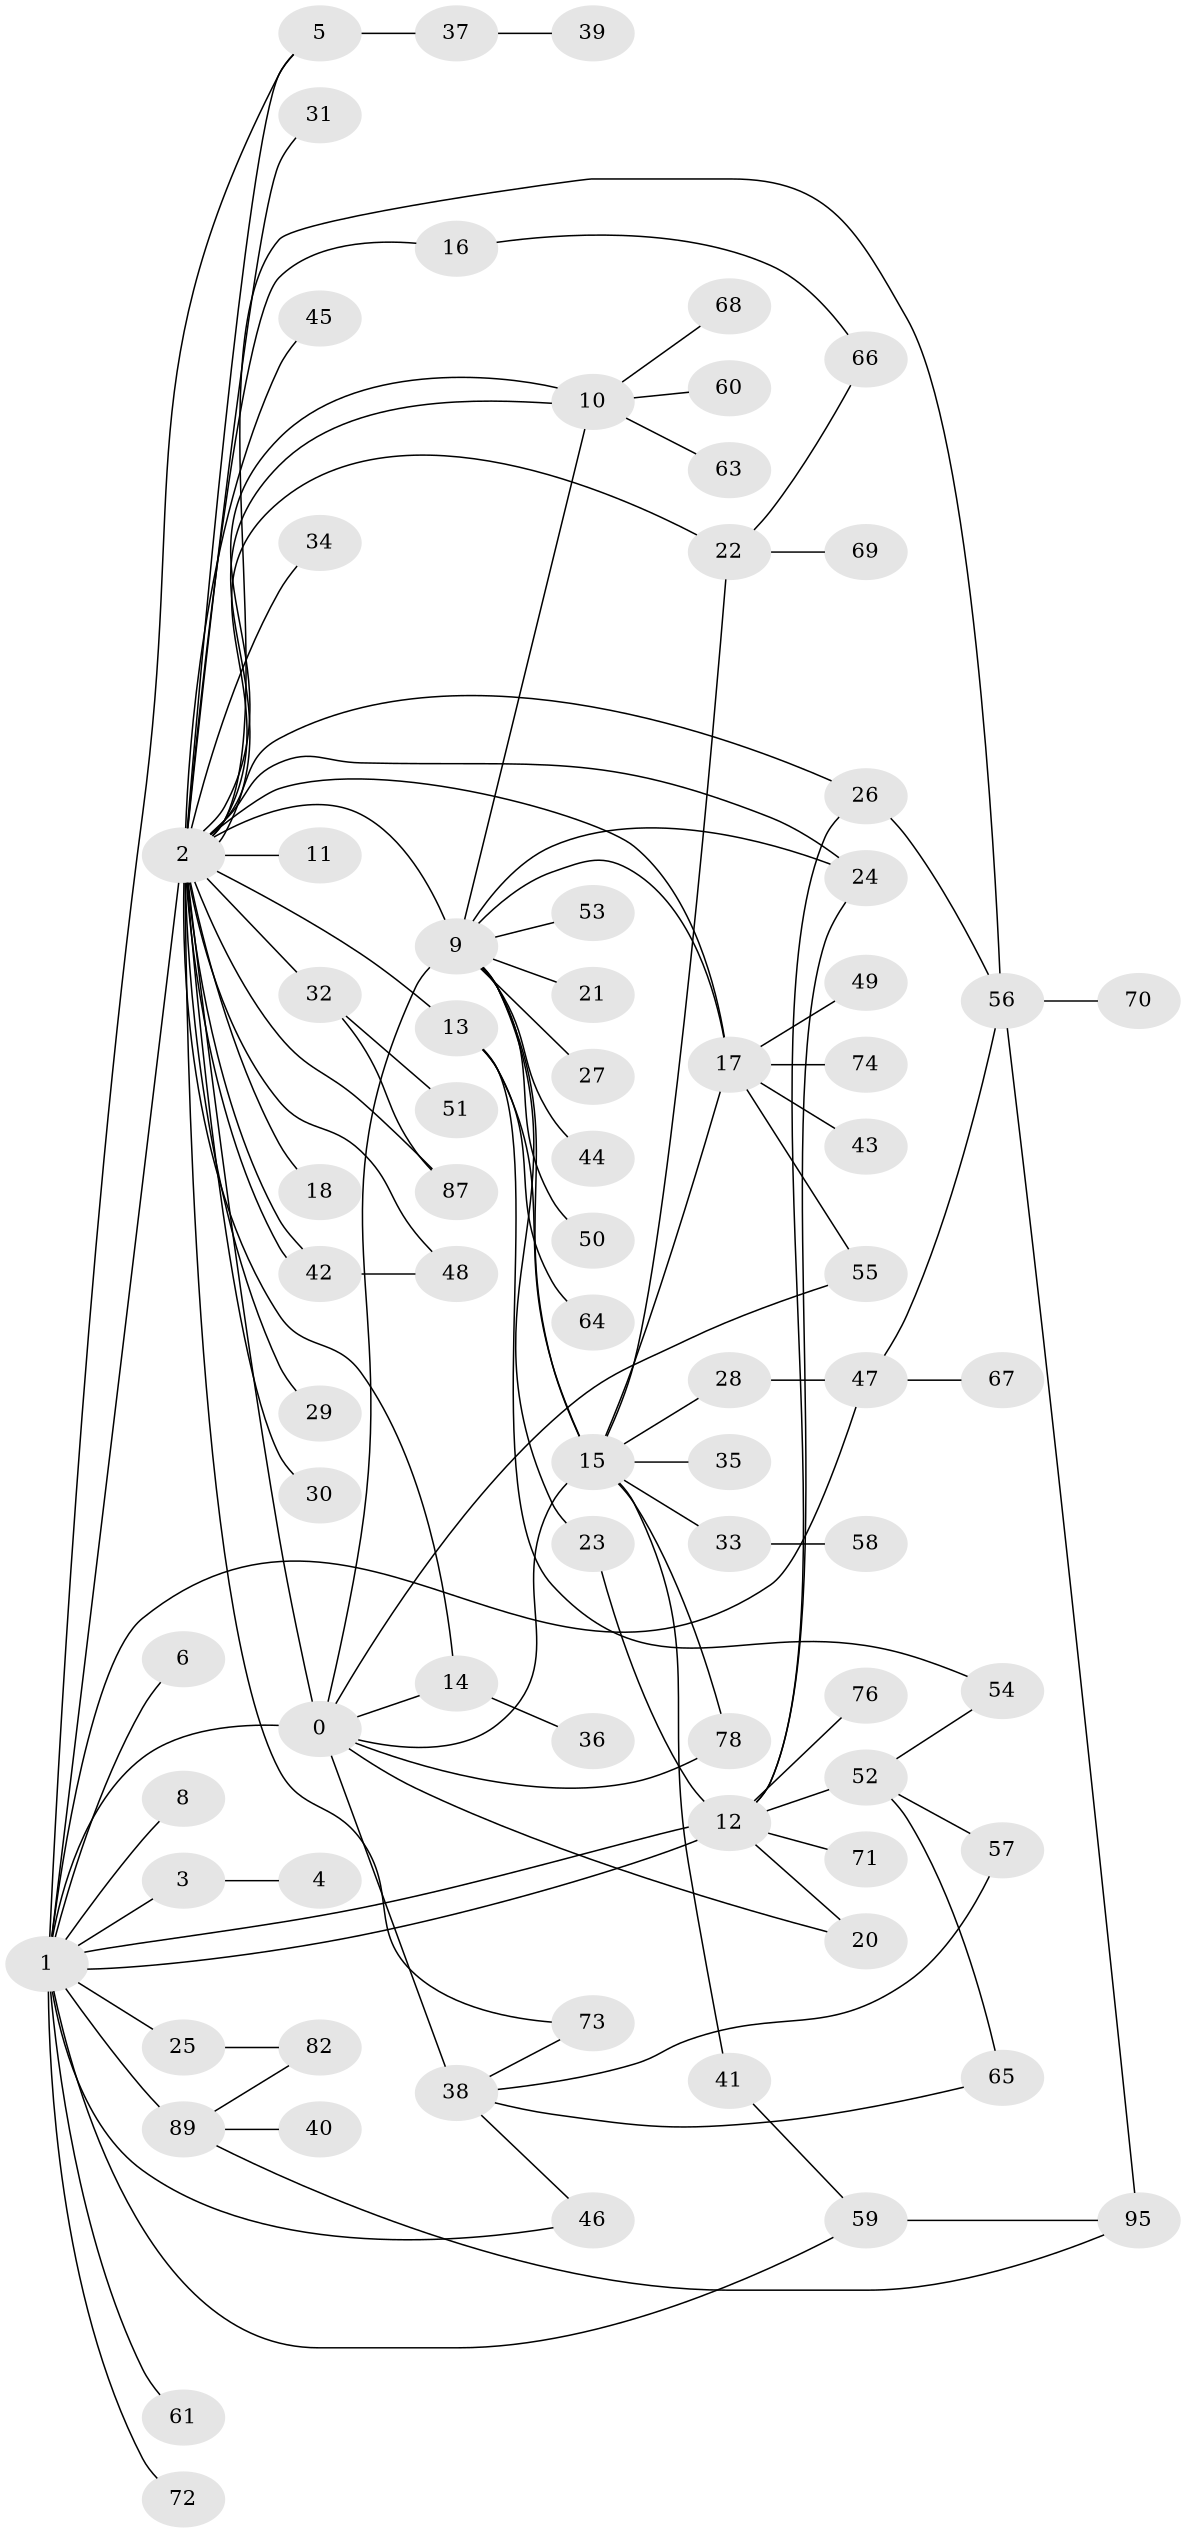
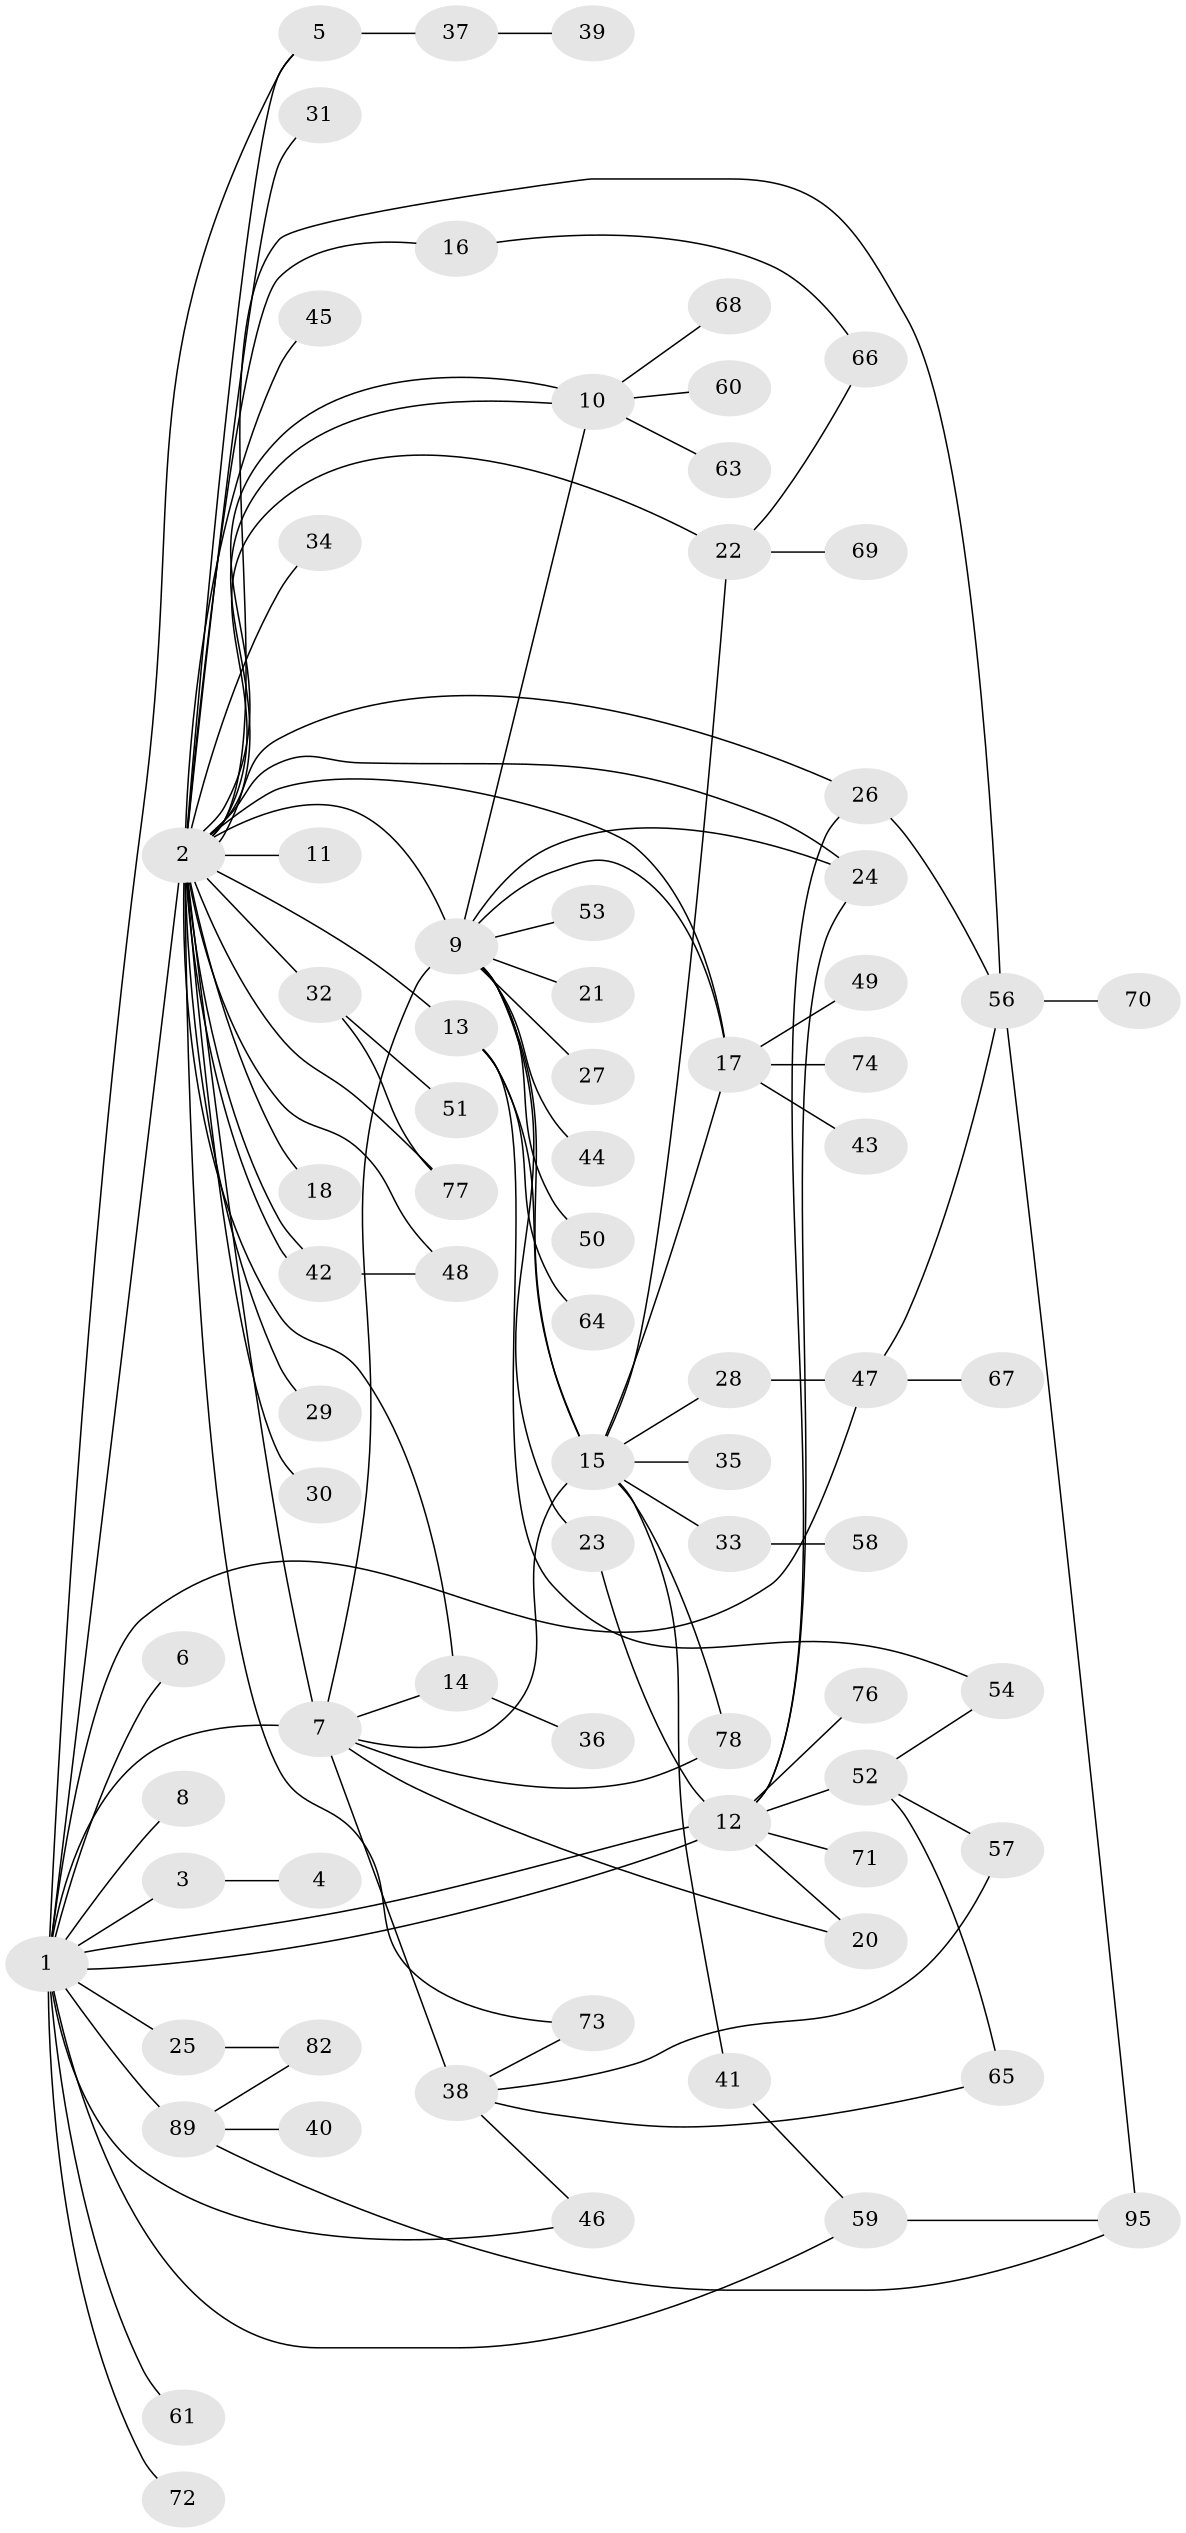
node "87": label "87" -> "77"
node "55": removed
node "0": label "0" -> "7"
